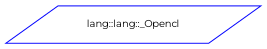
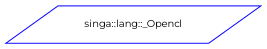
node "lang::lang::_Opencl": label "lang::lang::_Opencl" -> "singa::lang::_Opencl"
